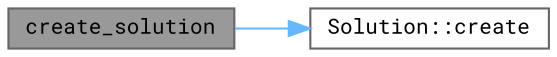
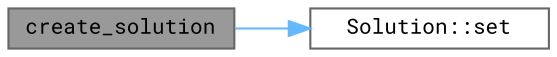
node "Solution::create": label "Solution::create" -> "Solution::set"
